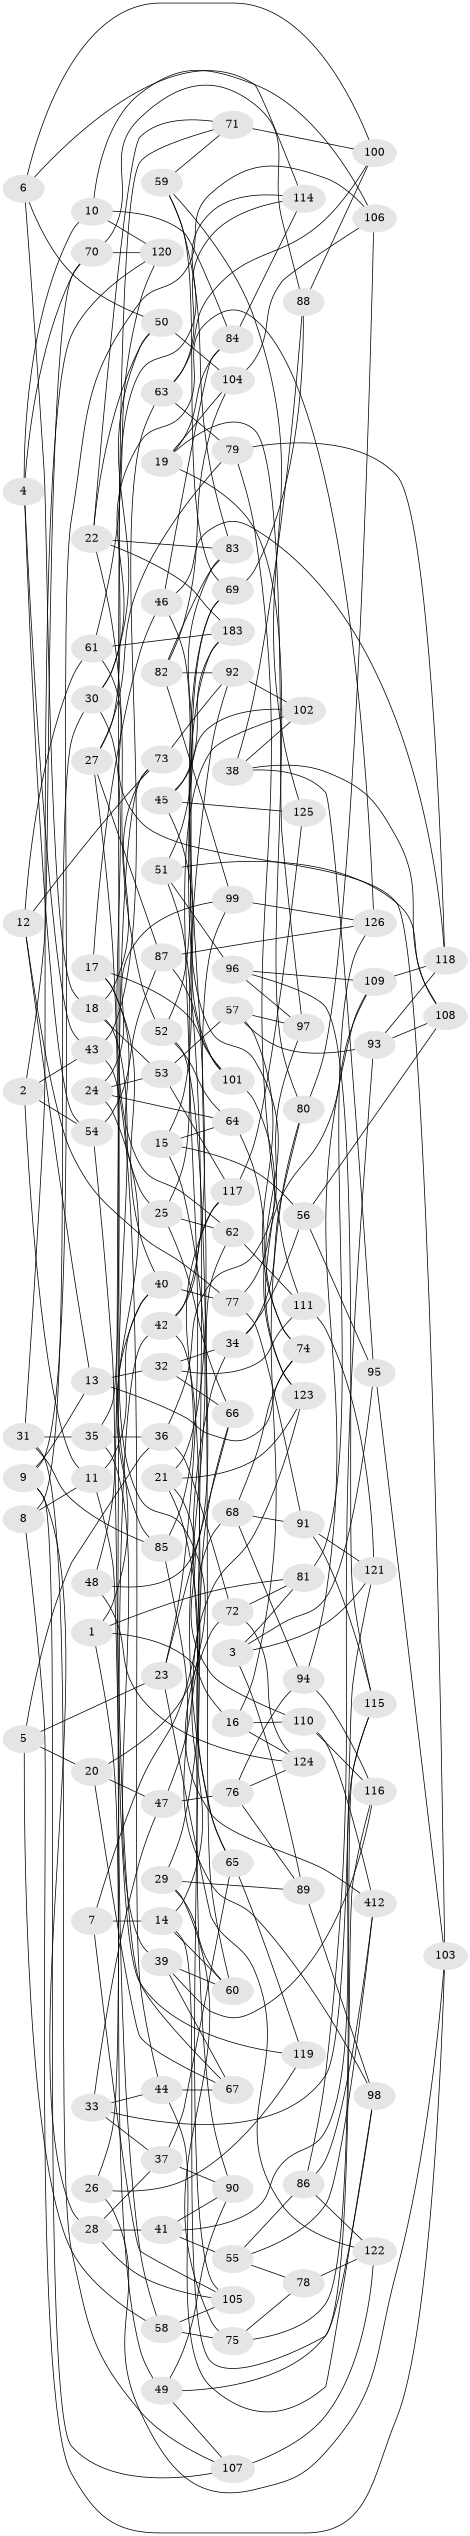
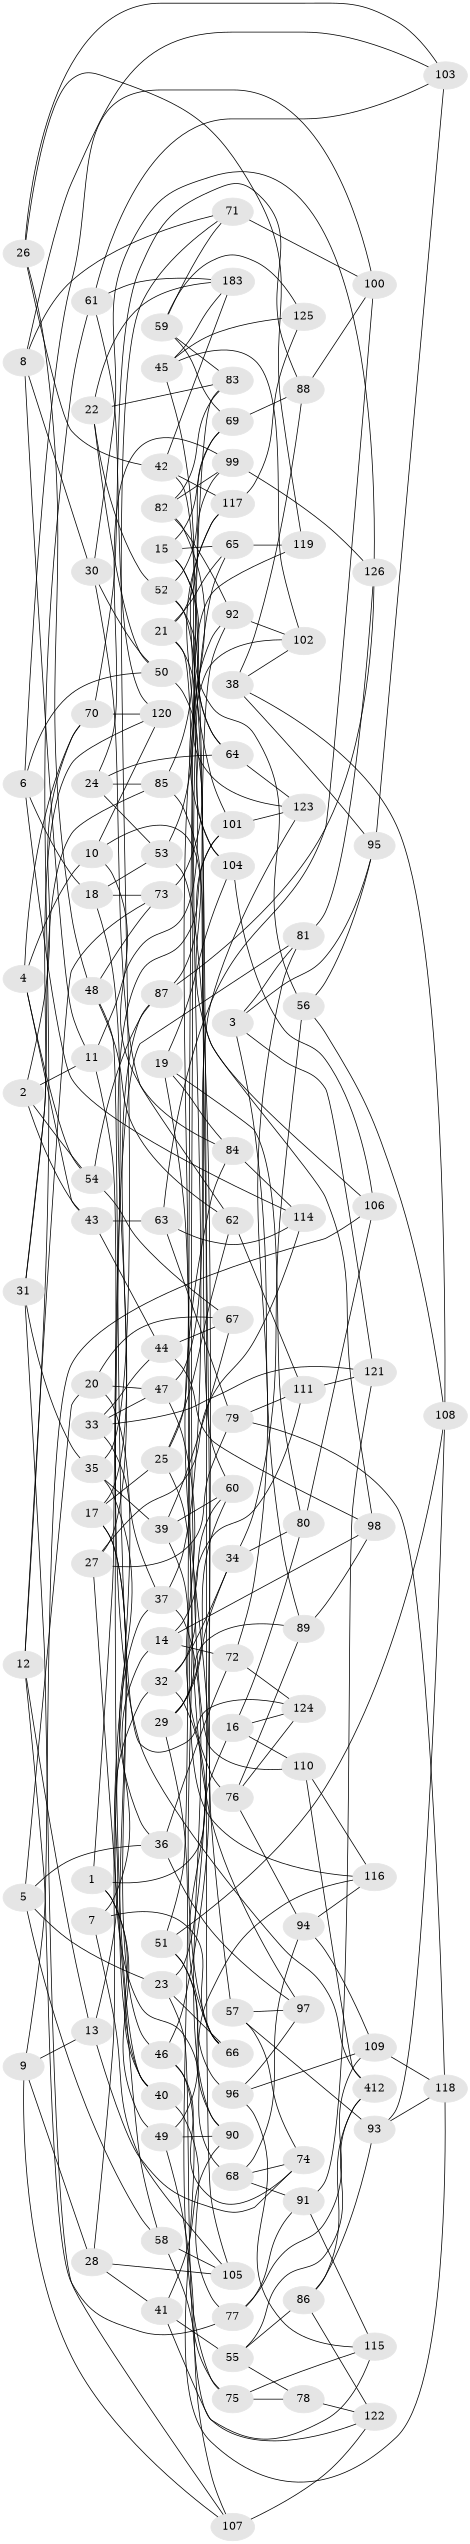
edge "71" -- "22": now "71" -- "8"
edge "26" -- "48": added
